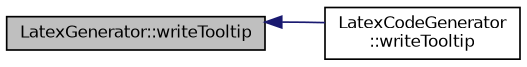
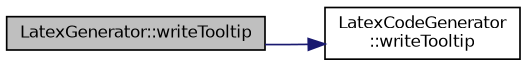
edge "LatexCodeGenerator ::writeTooltip" -> "LatexGenerator::writeTooltip": reversed
